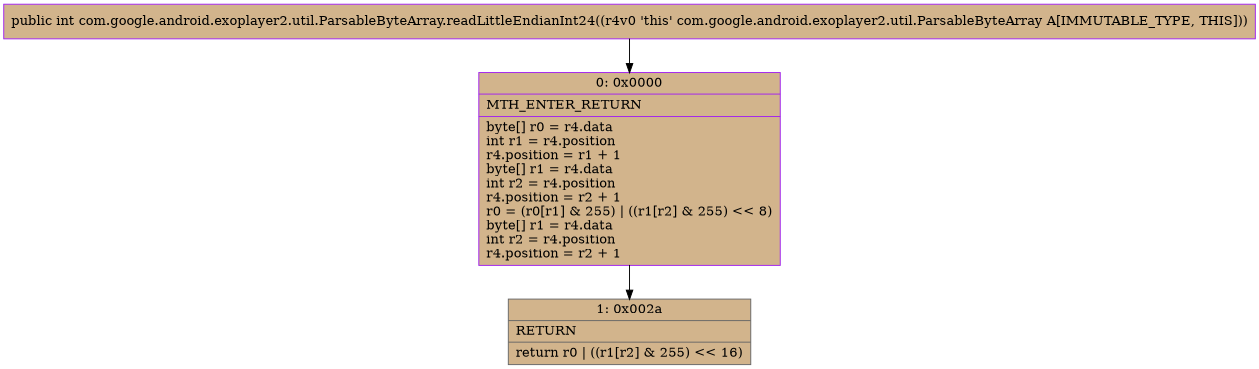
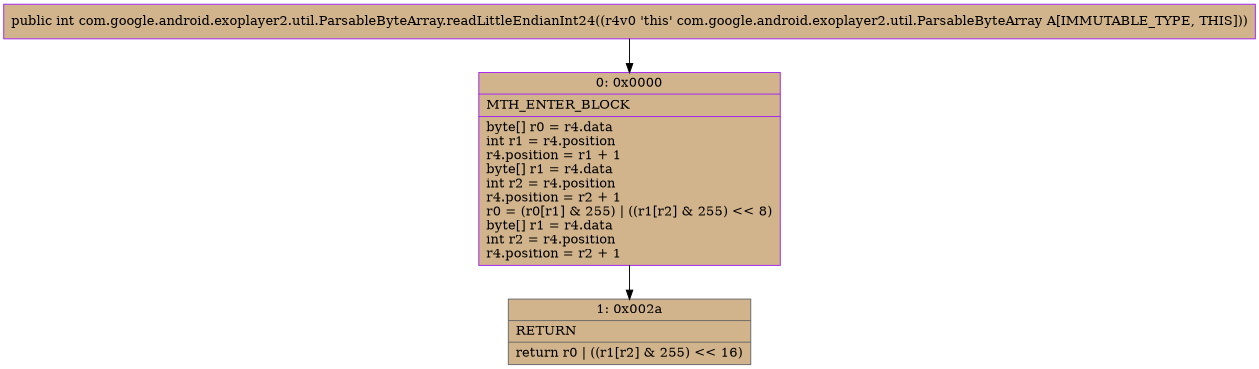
node "0: 0x0000": text "MTH_ENTER_RETURN" -> "MTH_ENTER_BLOCK"
